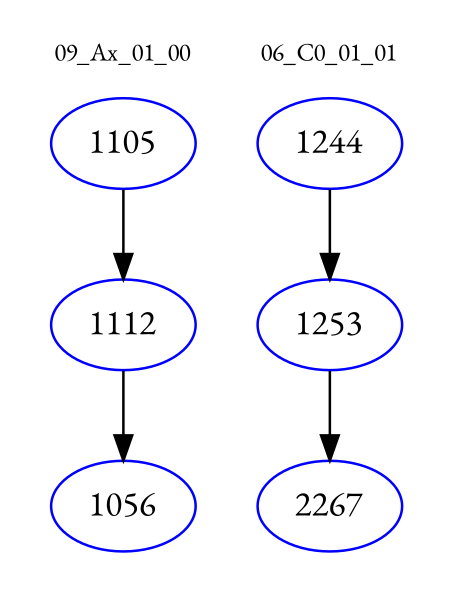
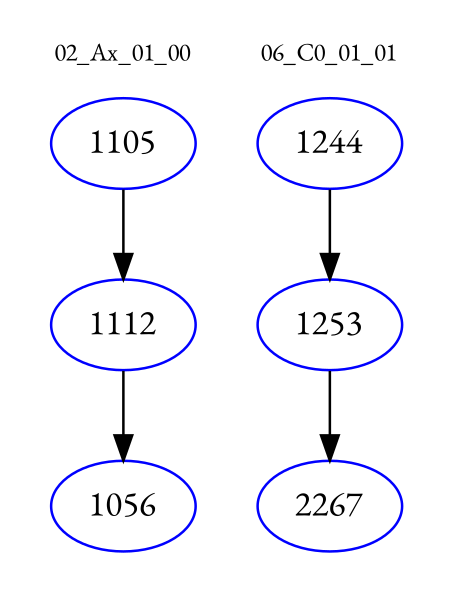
cluster "09_Ax_01_00": label "09_Ax_01_00" -> "02_Ax_01_00"
